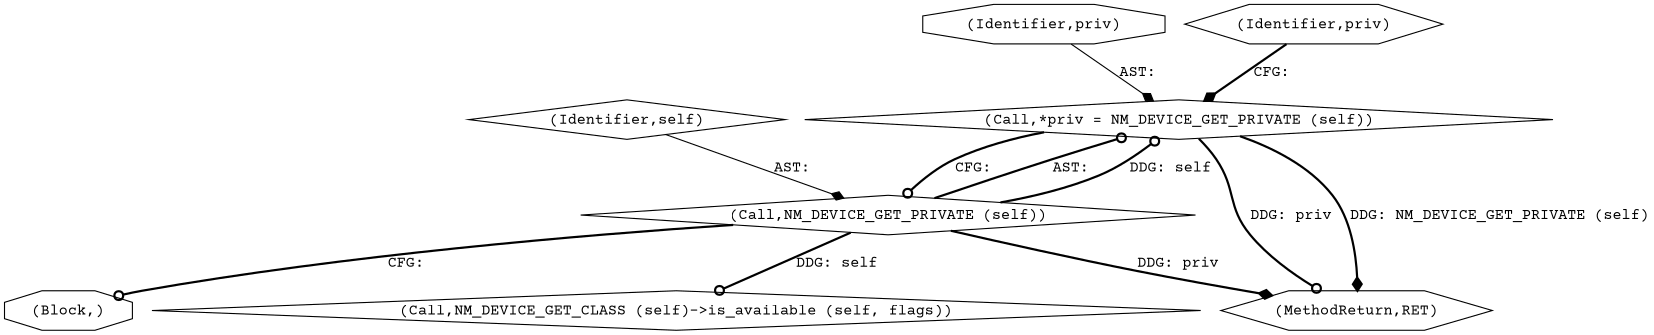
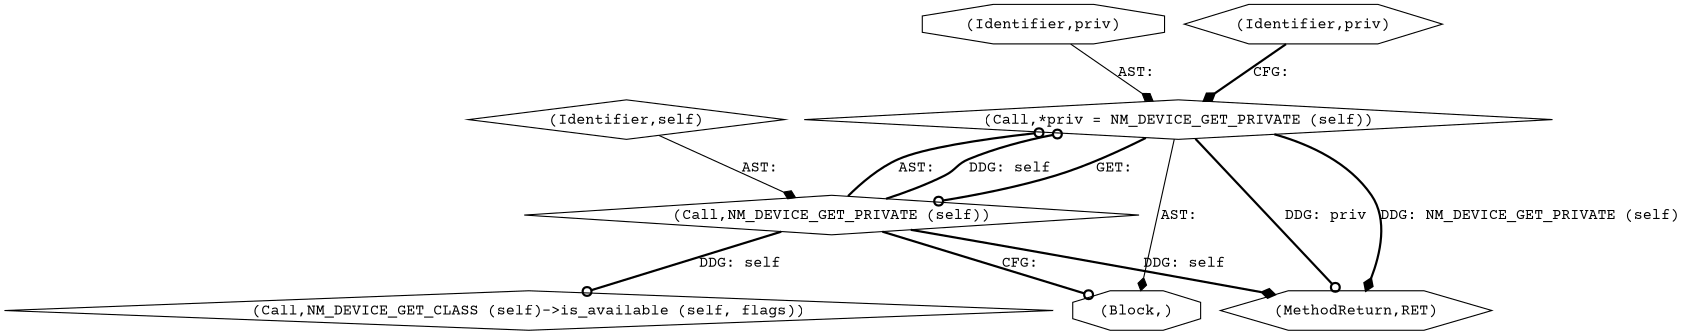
edge "(Call,*priv = NM_DEVICE_GET_PRIVATE (self))" -> "(Call,NM_DEVICE_GET_PRIVATE (self))": label "CFG: " -> "GET: "
edge "(Call,*priv = NM_DEVICE_GET_PRIVATE (self))" -> "(Block,)": added, label "AST:"
edge "(Call,NM_DEVICE_GET_PRIVATE (self))" -> "(MethodReturn,RET)": label "DDG: priv" -> "DDG: self"
